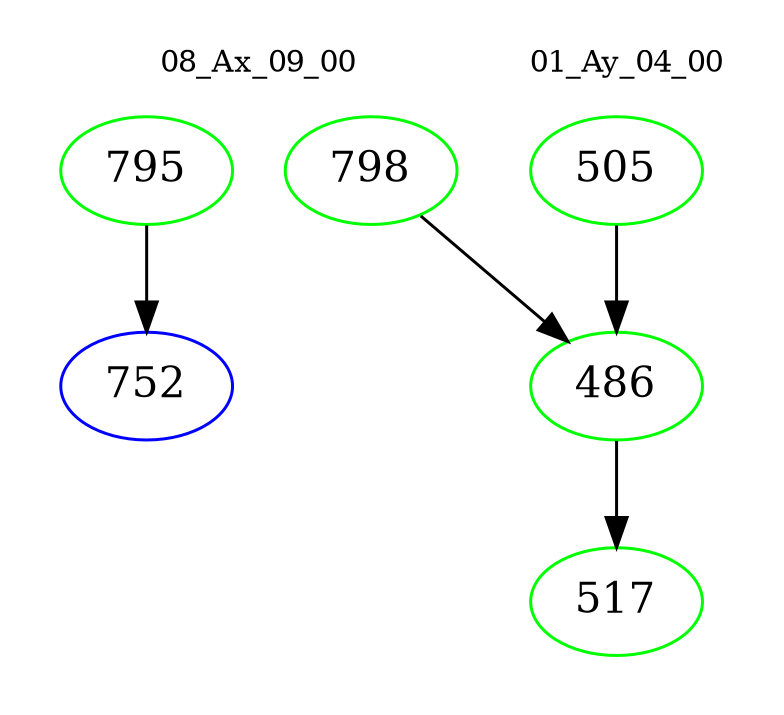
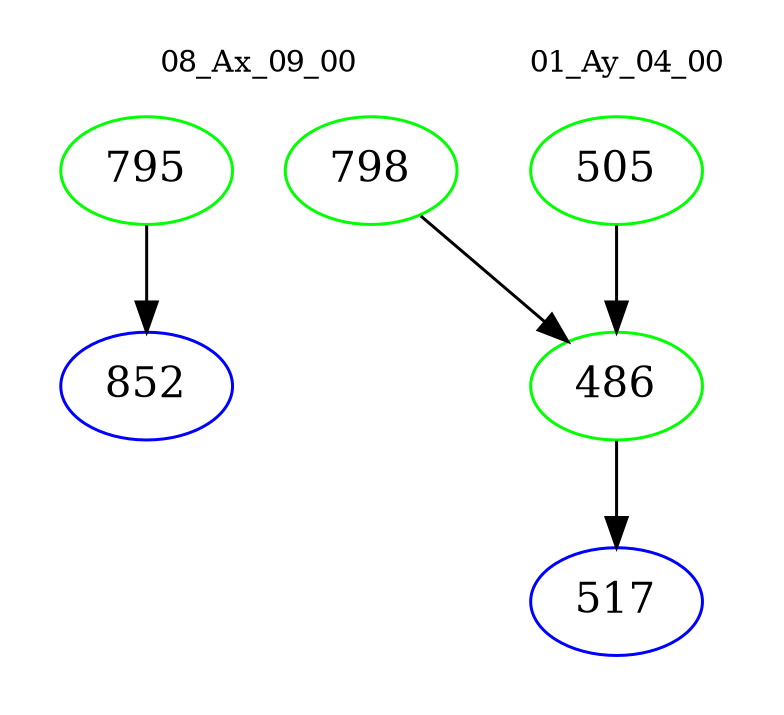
node "752": label "752" -> "852"
node "517": color green -> blue
